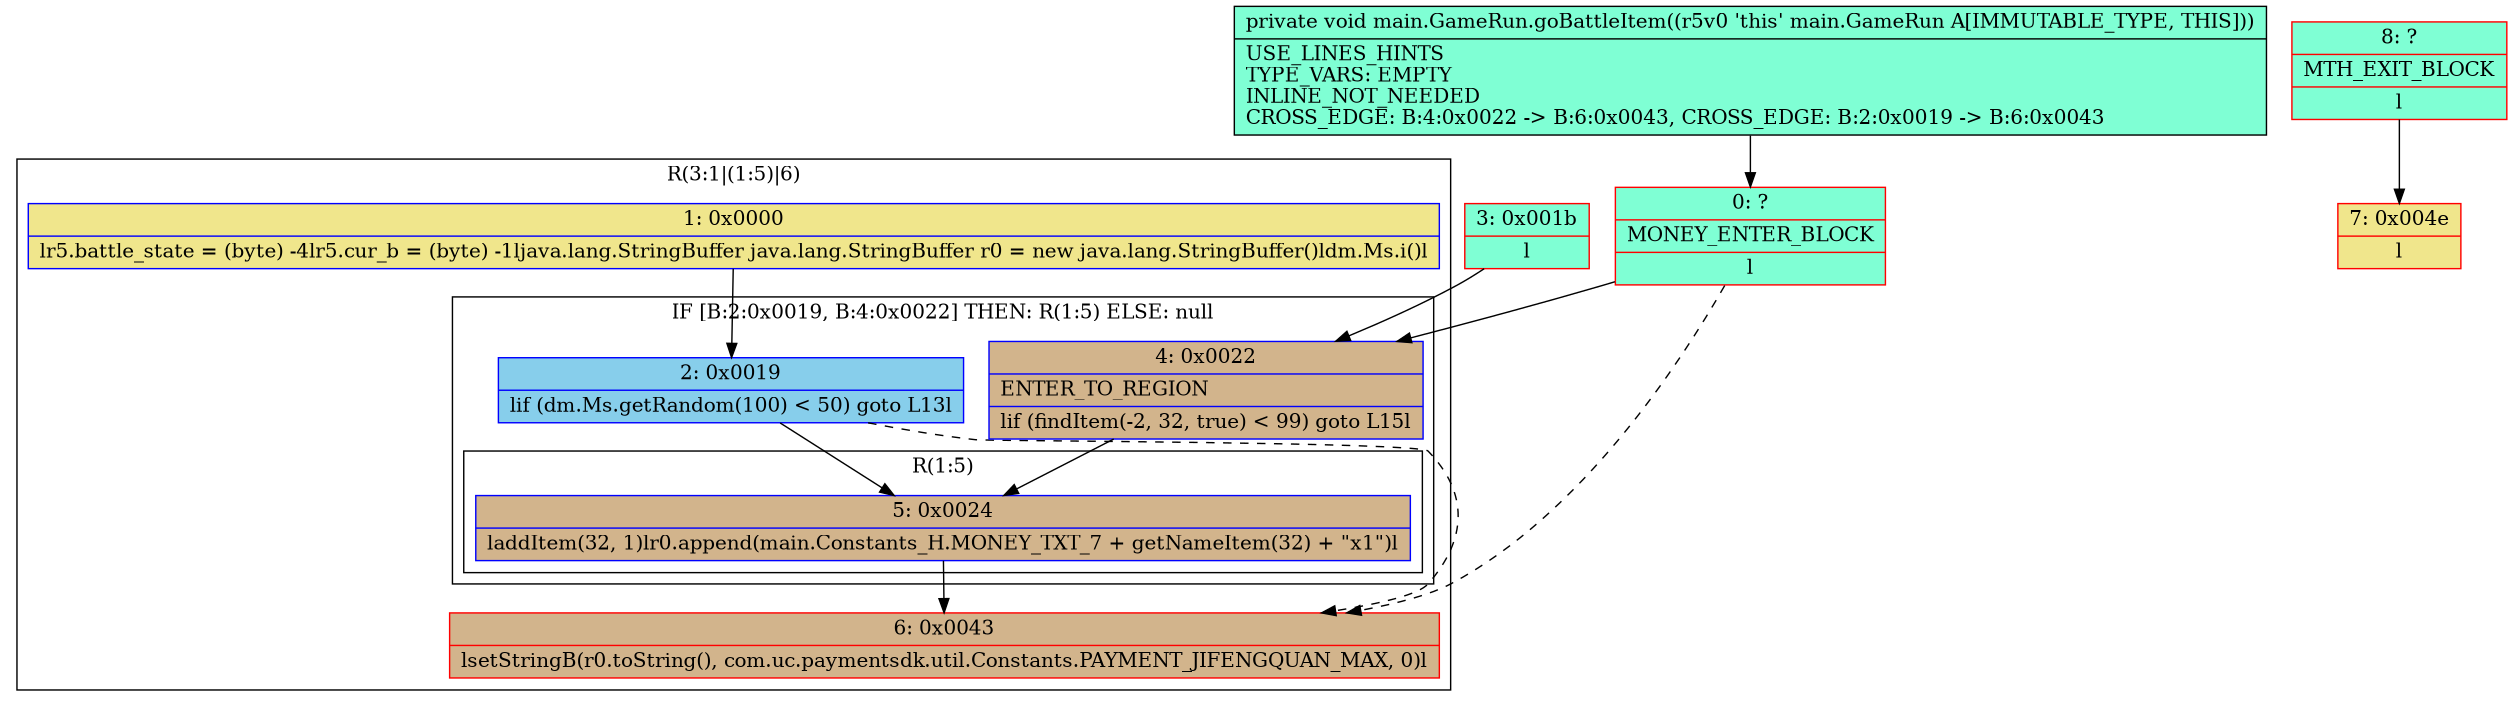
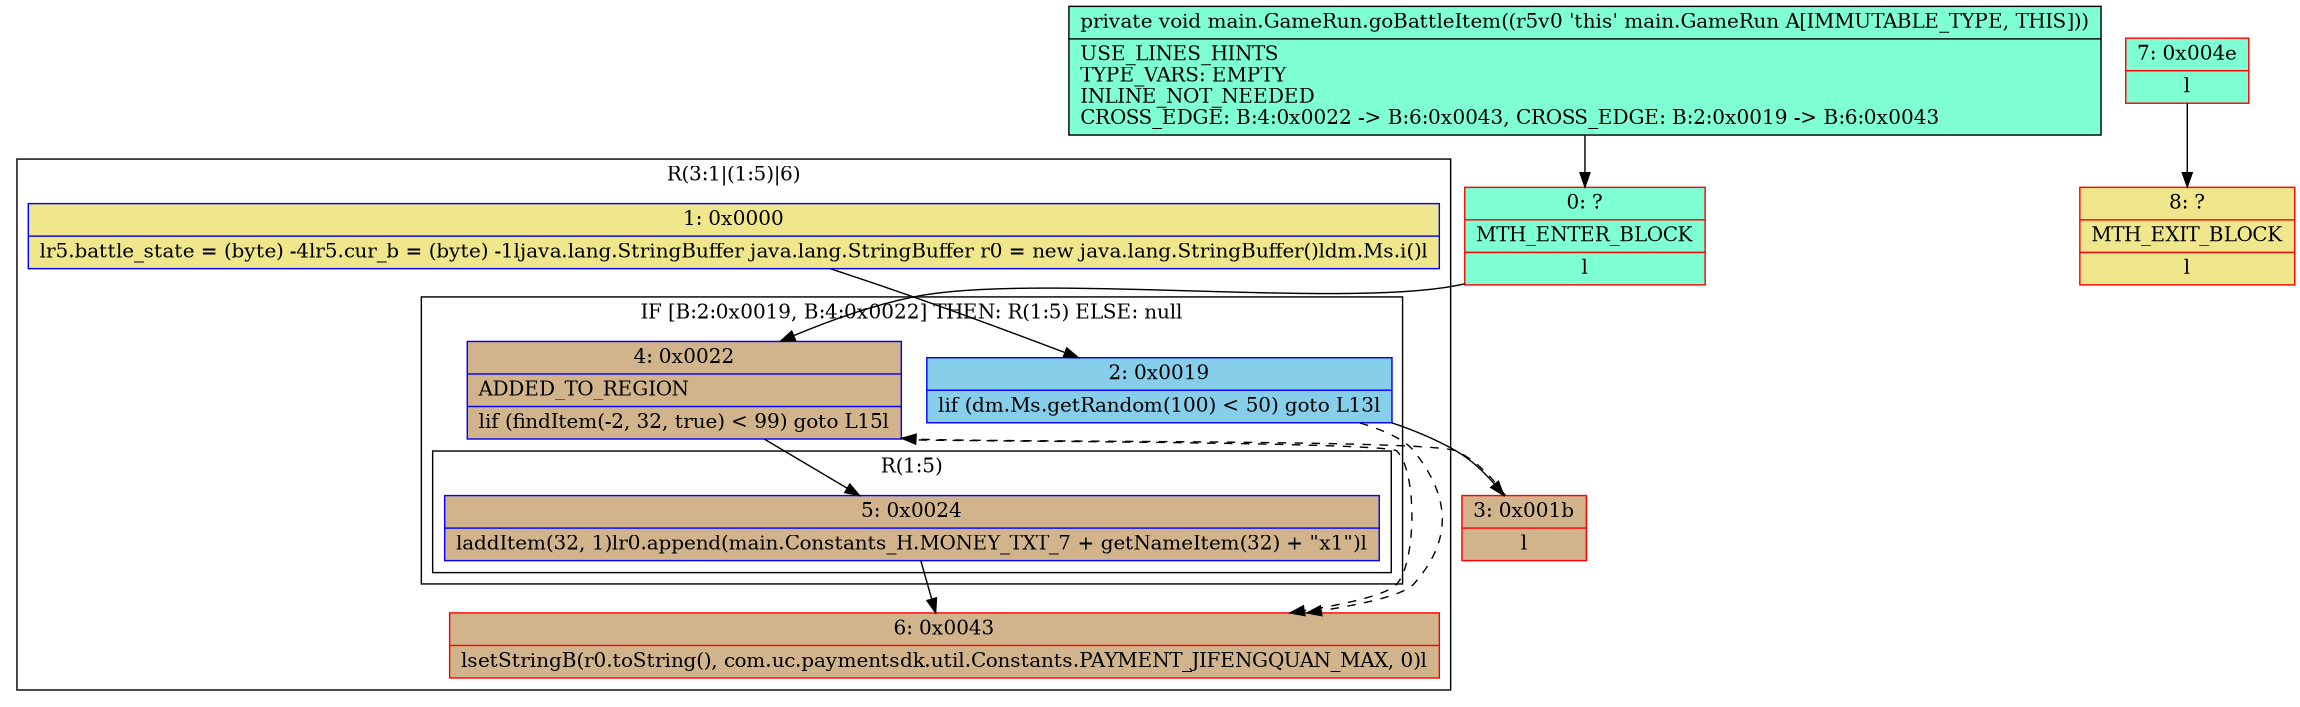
node "8: ?": fillcolor aquamarine -> khaki
edge "8: ?" -> "7: 0x004e": reversed
node "0: ?": text "MONEY_ENTER_BLOCK" -> "MTH_ENTER_BLOCK"
node "3: 0x001b": fillcolor aquamarine -> tan
node "7: 0x004e": fillcolor khaki -> aquamarine
edge "3: 0x001b" -> "4: 0x0022": style solid -> dashed
node "4: 0x0022": text "ENTER_TO_REGION" -> "ADDED_TO_REGION"
edge "2: 0x0019" -> "5: 0x0024": now "2: 0x0019" -> "3: 0x001b"
edge "0: ?" -> "6: 0x0043": now "4: 0x0022" -> "6: 0x0043"
